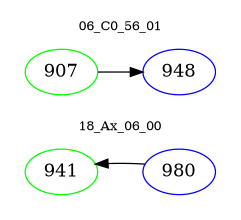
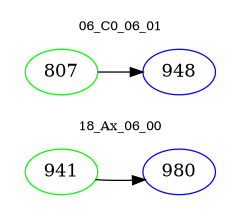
cluster "06_C0_56_01": label "06_C0_56_01" -> "06_C0_06_01"
node "907": label "907" -> "807"
edge "980" -> "941": reversed
